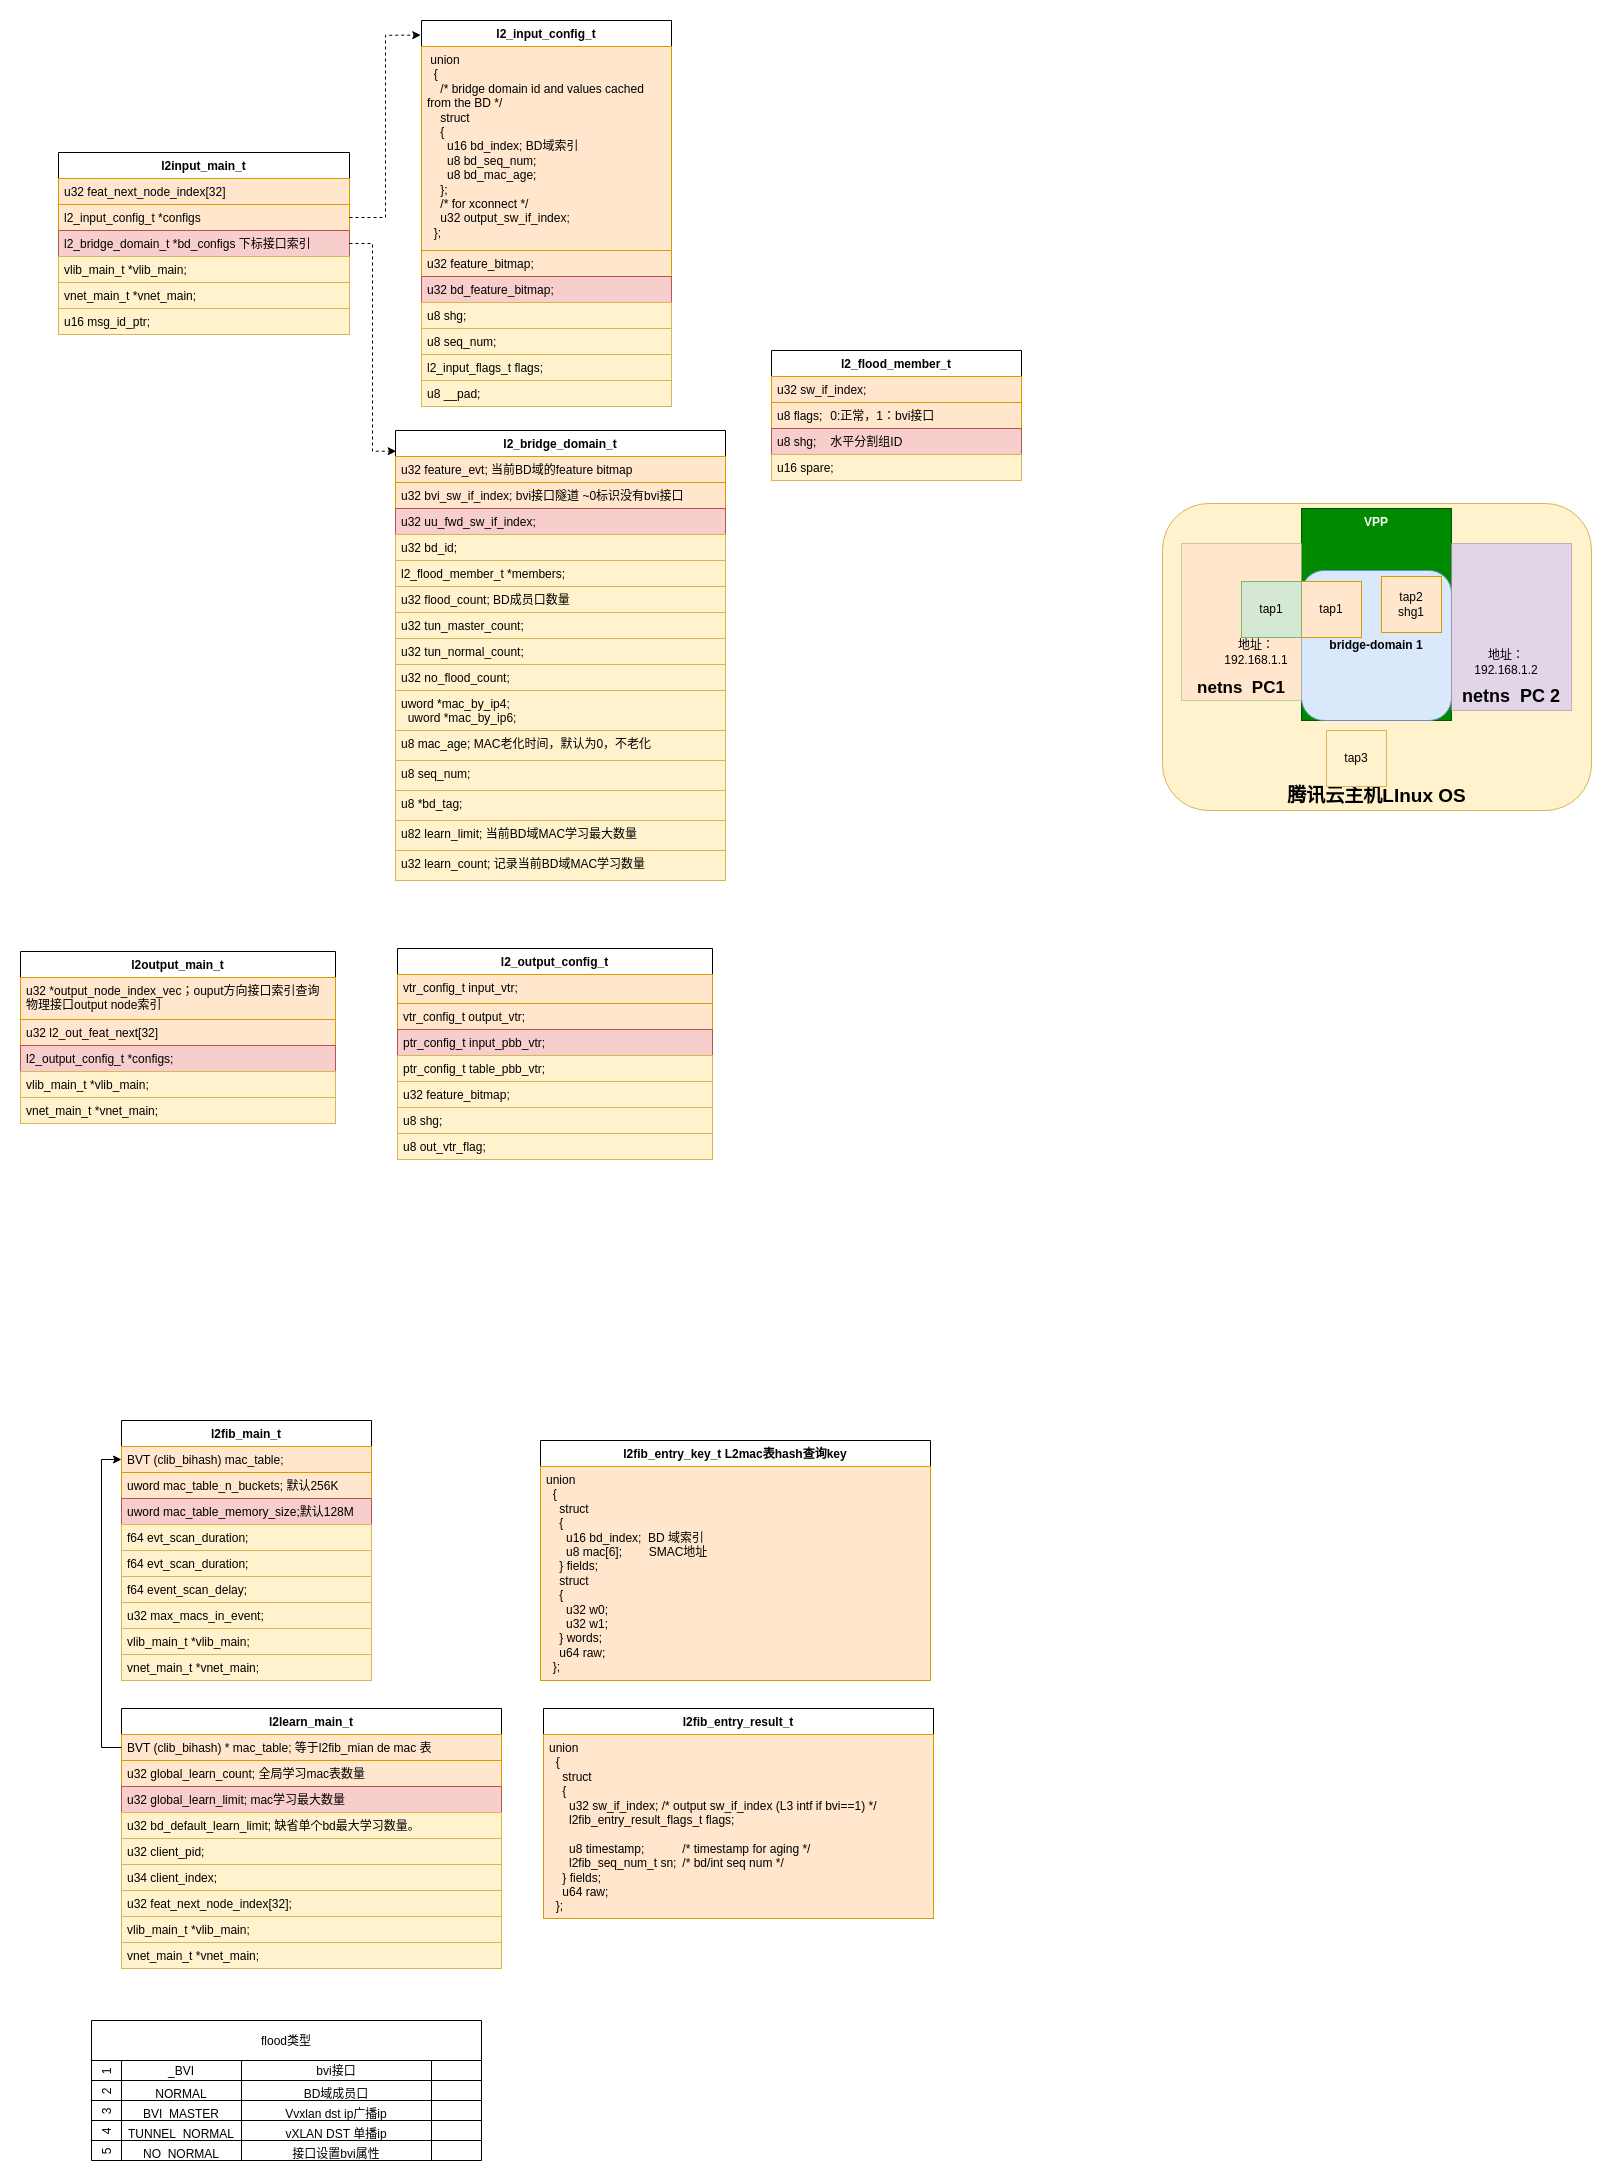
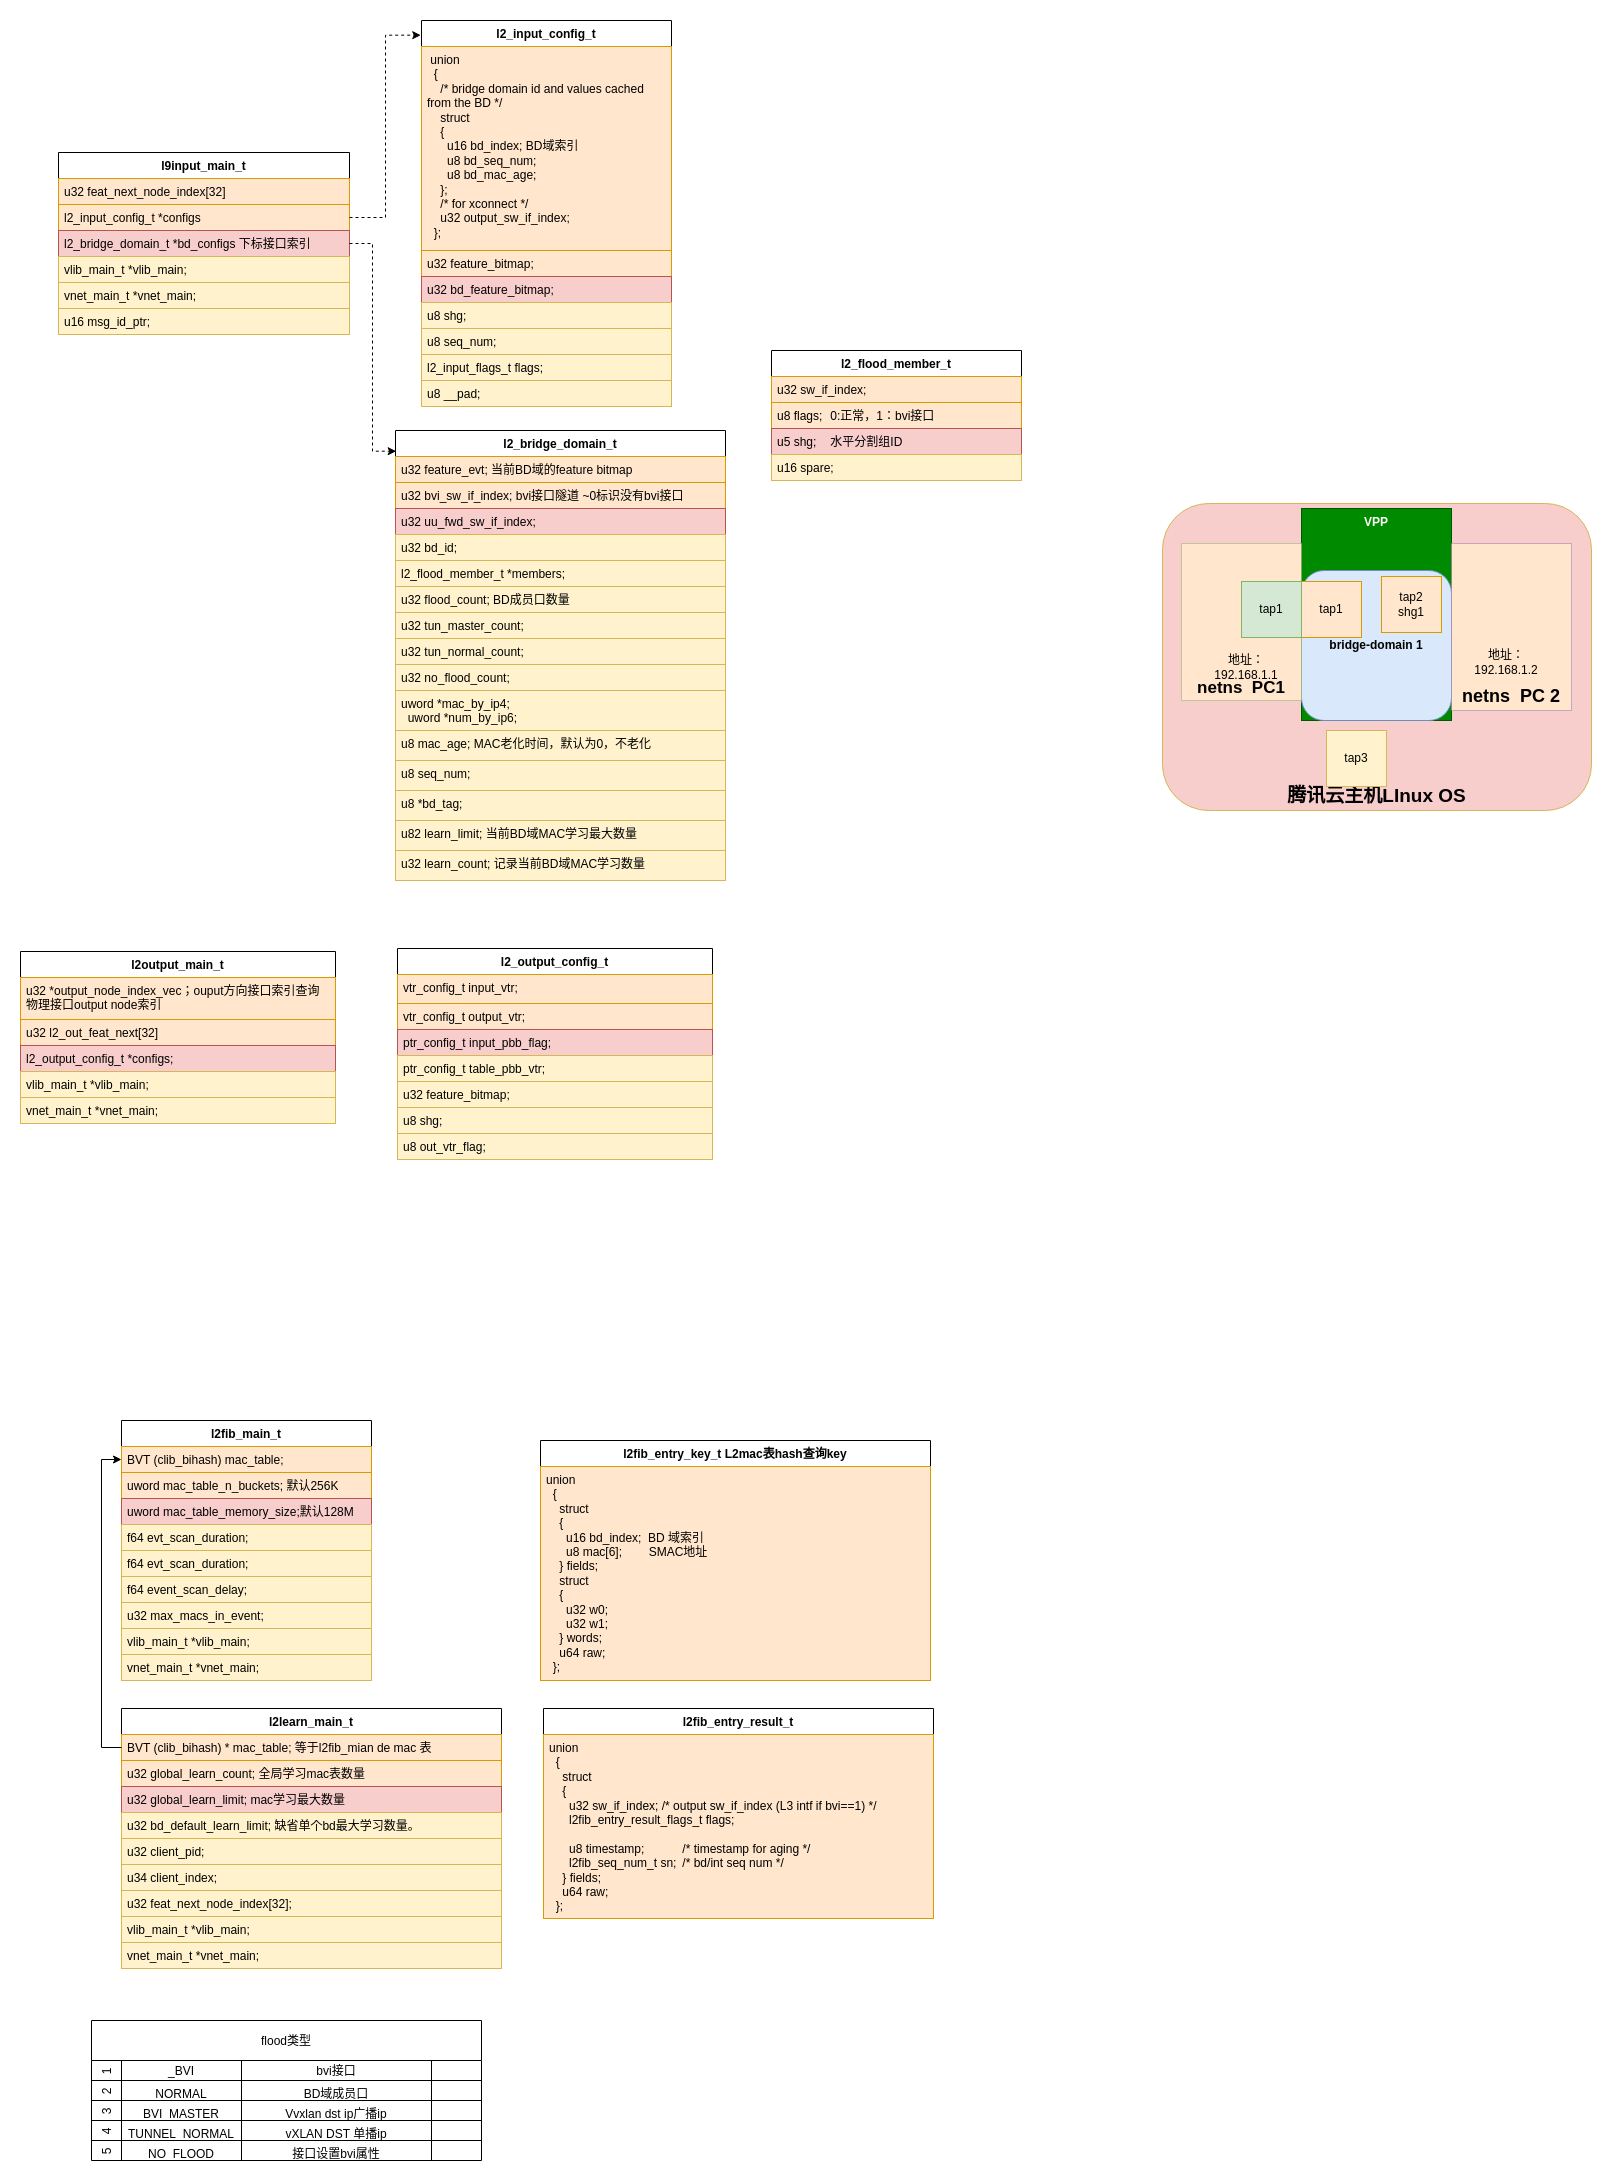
node "l2input_main_t": label "l2input_main_t" -> "l9input_main_t"
node "u8 shg; 水平分割组ID": label "u8 shg; 水平分割组ID" -> "u5 shg; 水平分割组ID"
node "netns PC 2": fillcolor #e1d5e7 -> #ffe6cc
node "地址：192.168.1.1": moved (1257, 653) -> (1247, 668)
node "uword *mac_by_ip4; uword *mac_by_ip6;": label "uword *mac_by_ip4; uword *mac_by_ip6;" -> "uword *mac_by_ip4; uword *num_by_ip6;"
node "腾讯云主机LInux OS": fillcolor #fff2cc -> #f8cecc
node "ptr_config_t input_pbb_vtr;": label "ptr_config_t input_pbb_vtr;" -> "ptr_config_t input_pbb_flag;"
node "NO_NORMAL": label "NO_NORMAL" -> "NO_FLOOD"
